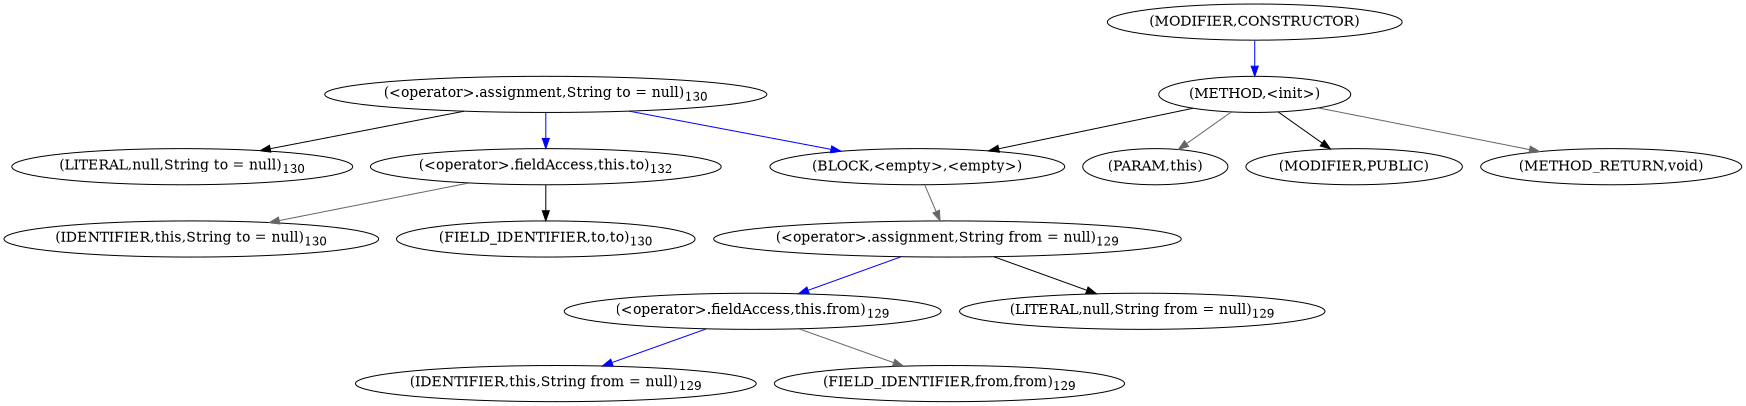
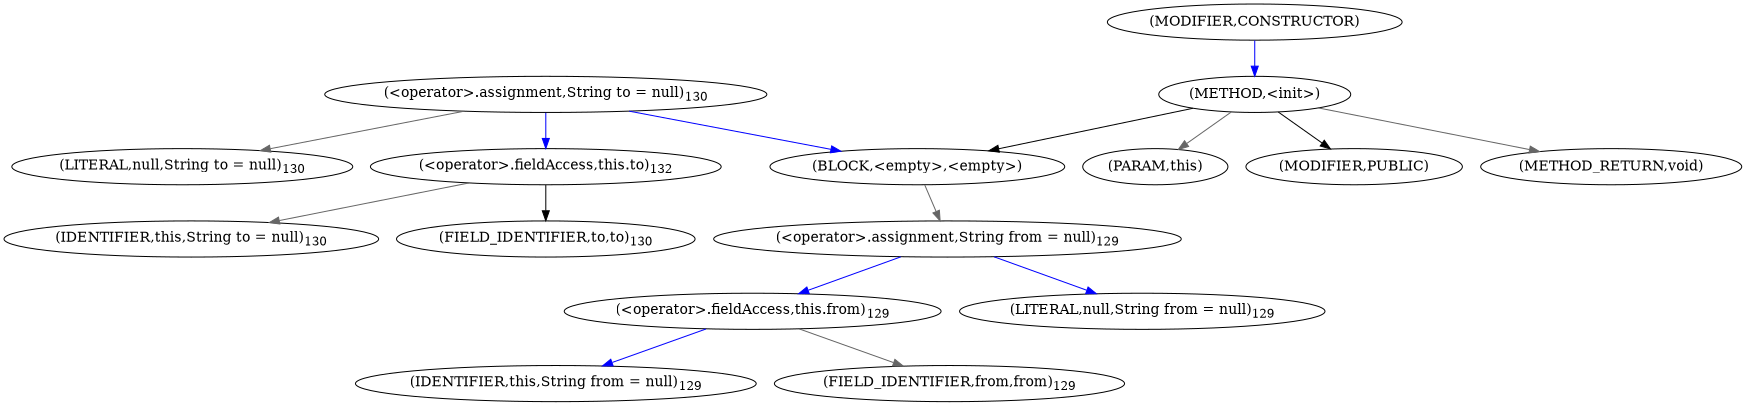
edge "(<operator>.assignment,String to = null)" -> "(LITERAL,null,String to = null)": color black -> gray40
edge "(<operator>.assignment,String from = null)" -> "(LITERAL,null,String from = null)": color black -> blue
